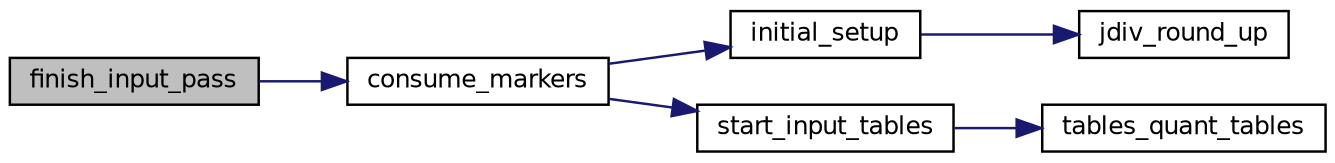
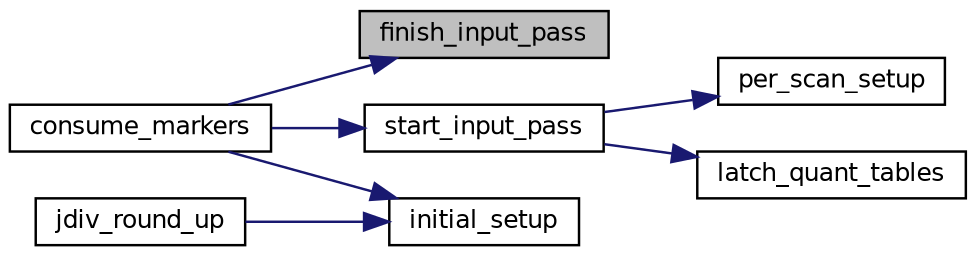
edge "initial_setup" -> "jdiv_round_up": reversed
edge "finish_input_pass" -> "consume_markers": reversed
node "per_scan_setup": added
node "start_input_tables": label "start_input_tables" -> "start_input_pass"
node "tables_quant_tables": label "tables_quant_tables" -> "latch_quant_tables"
